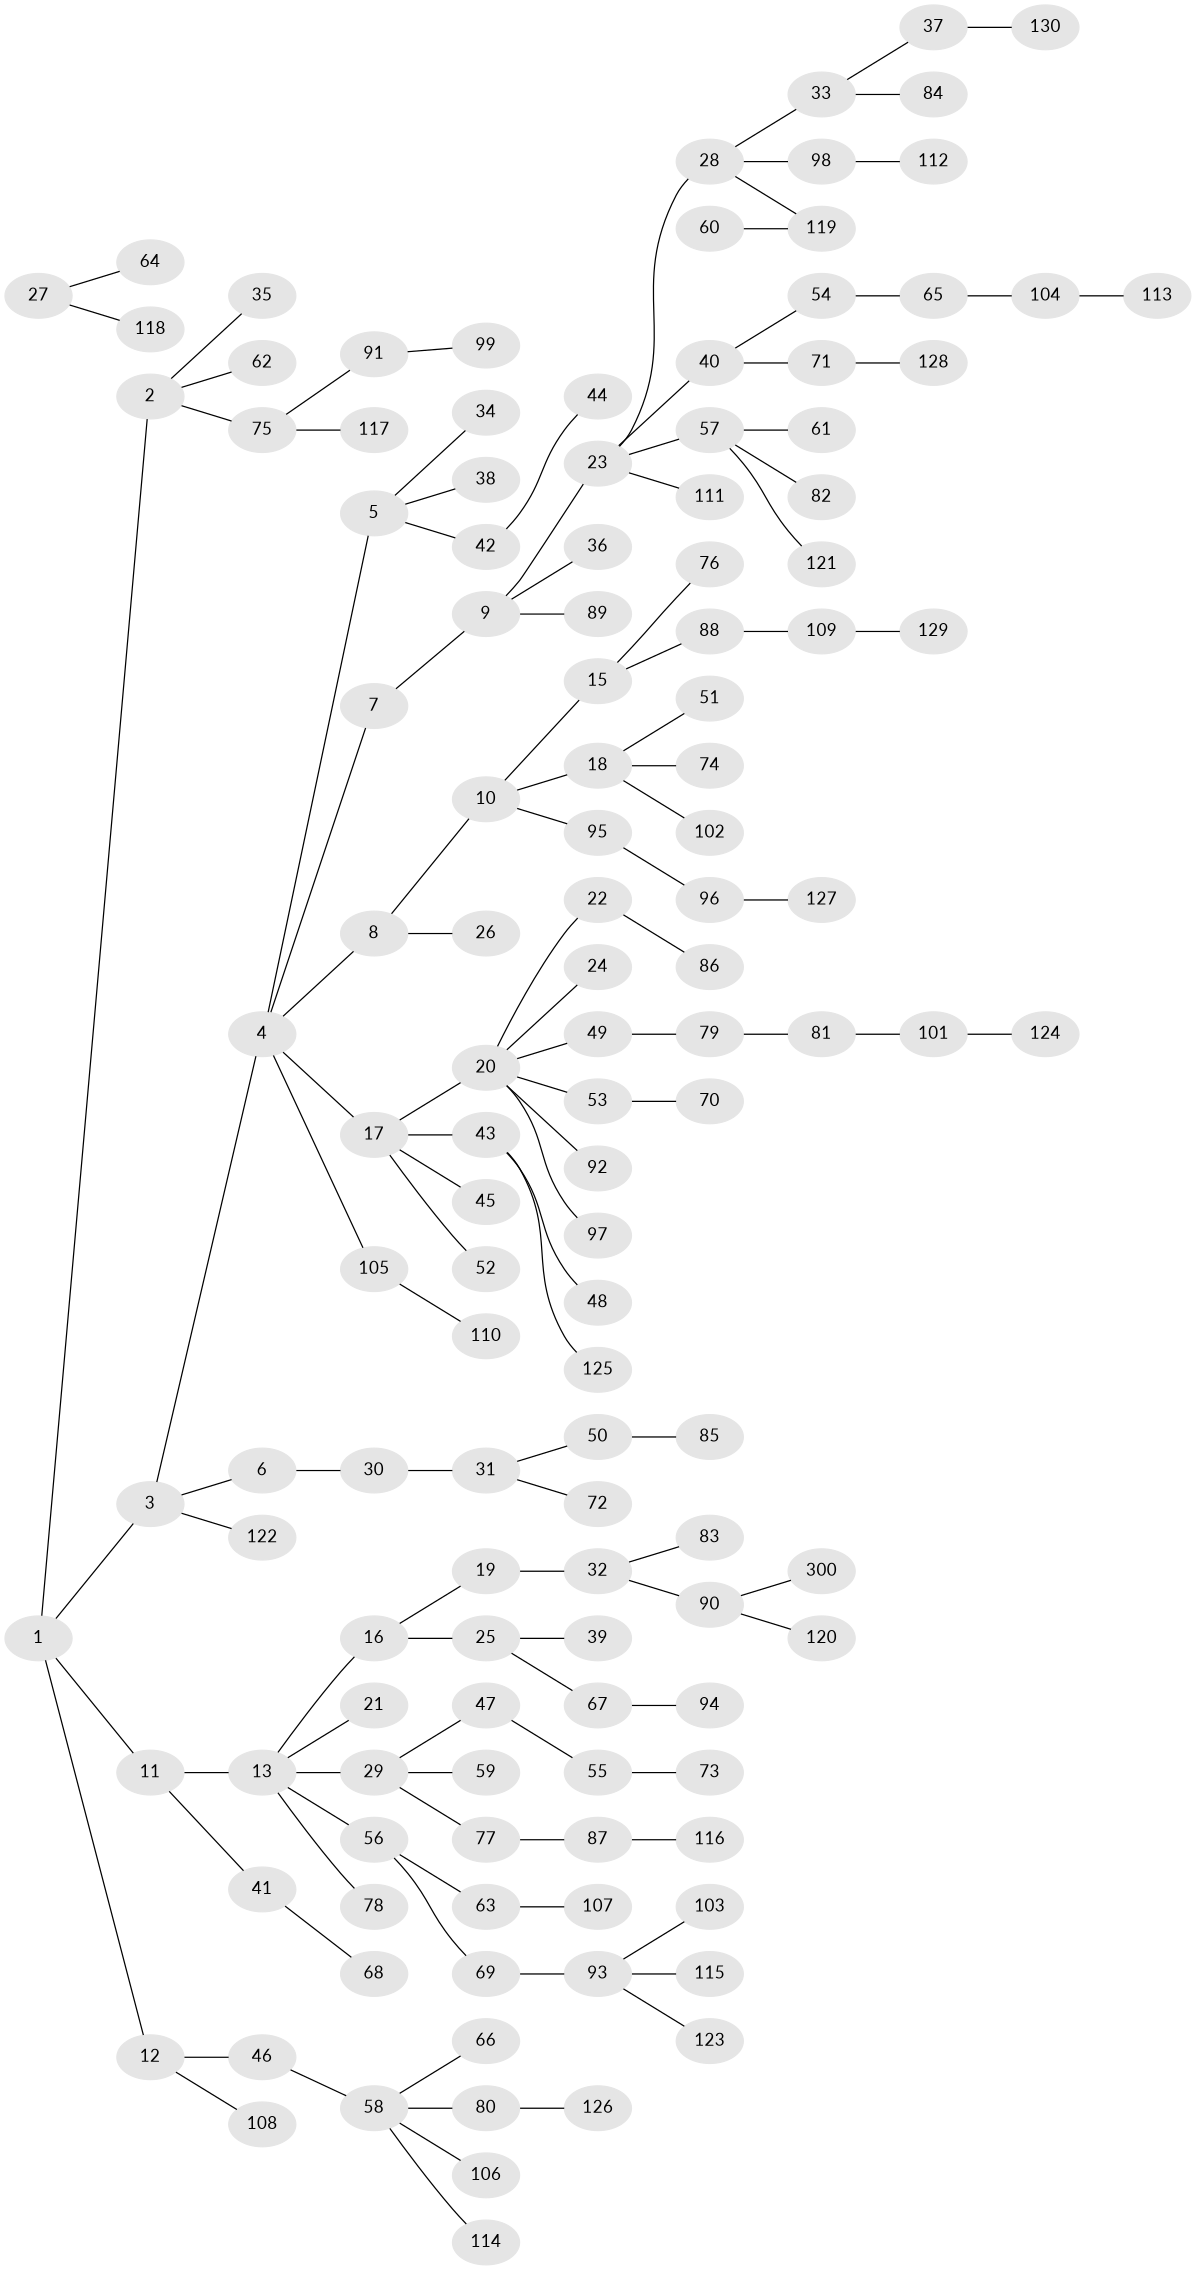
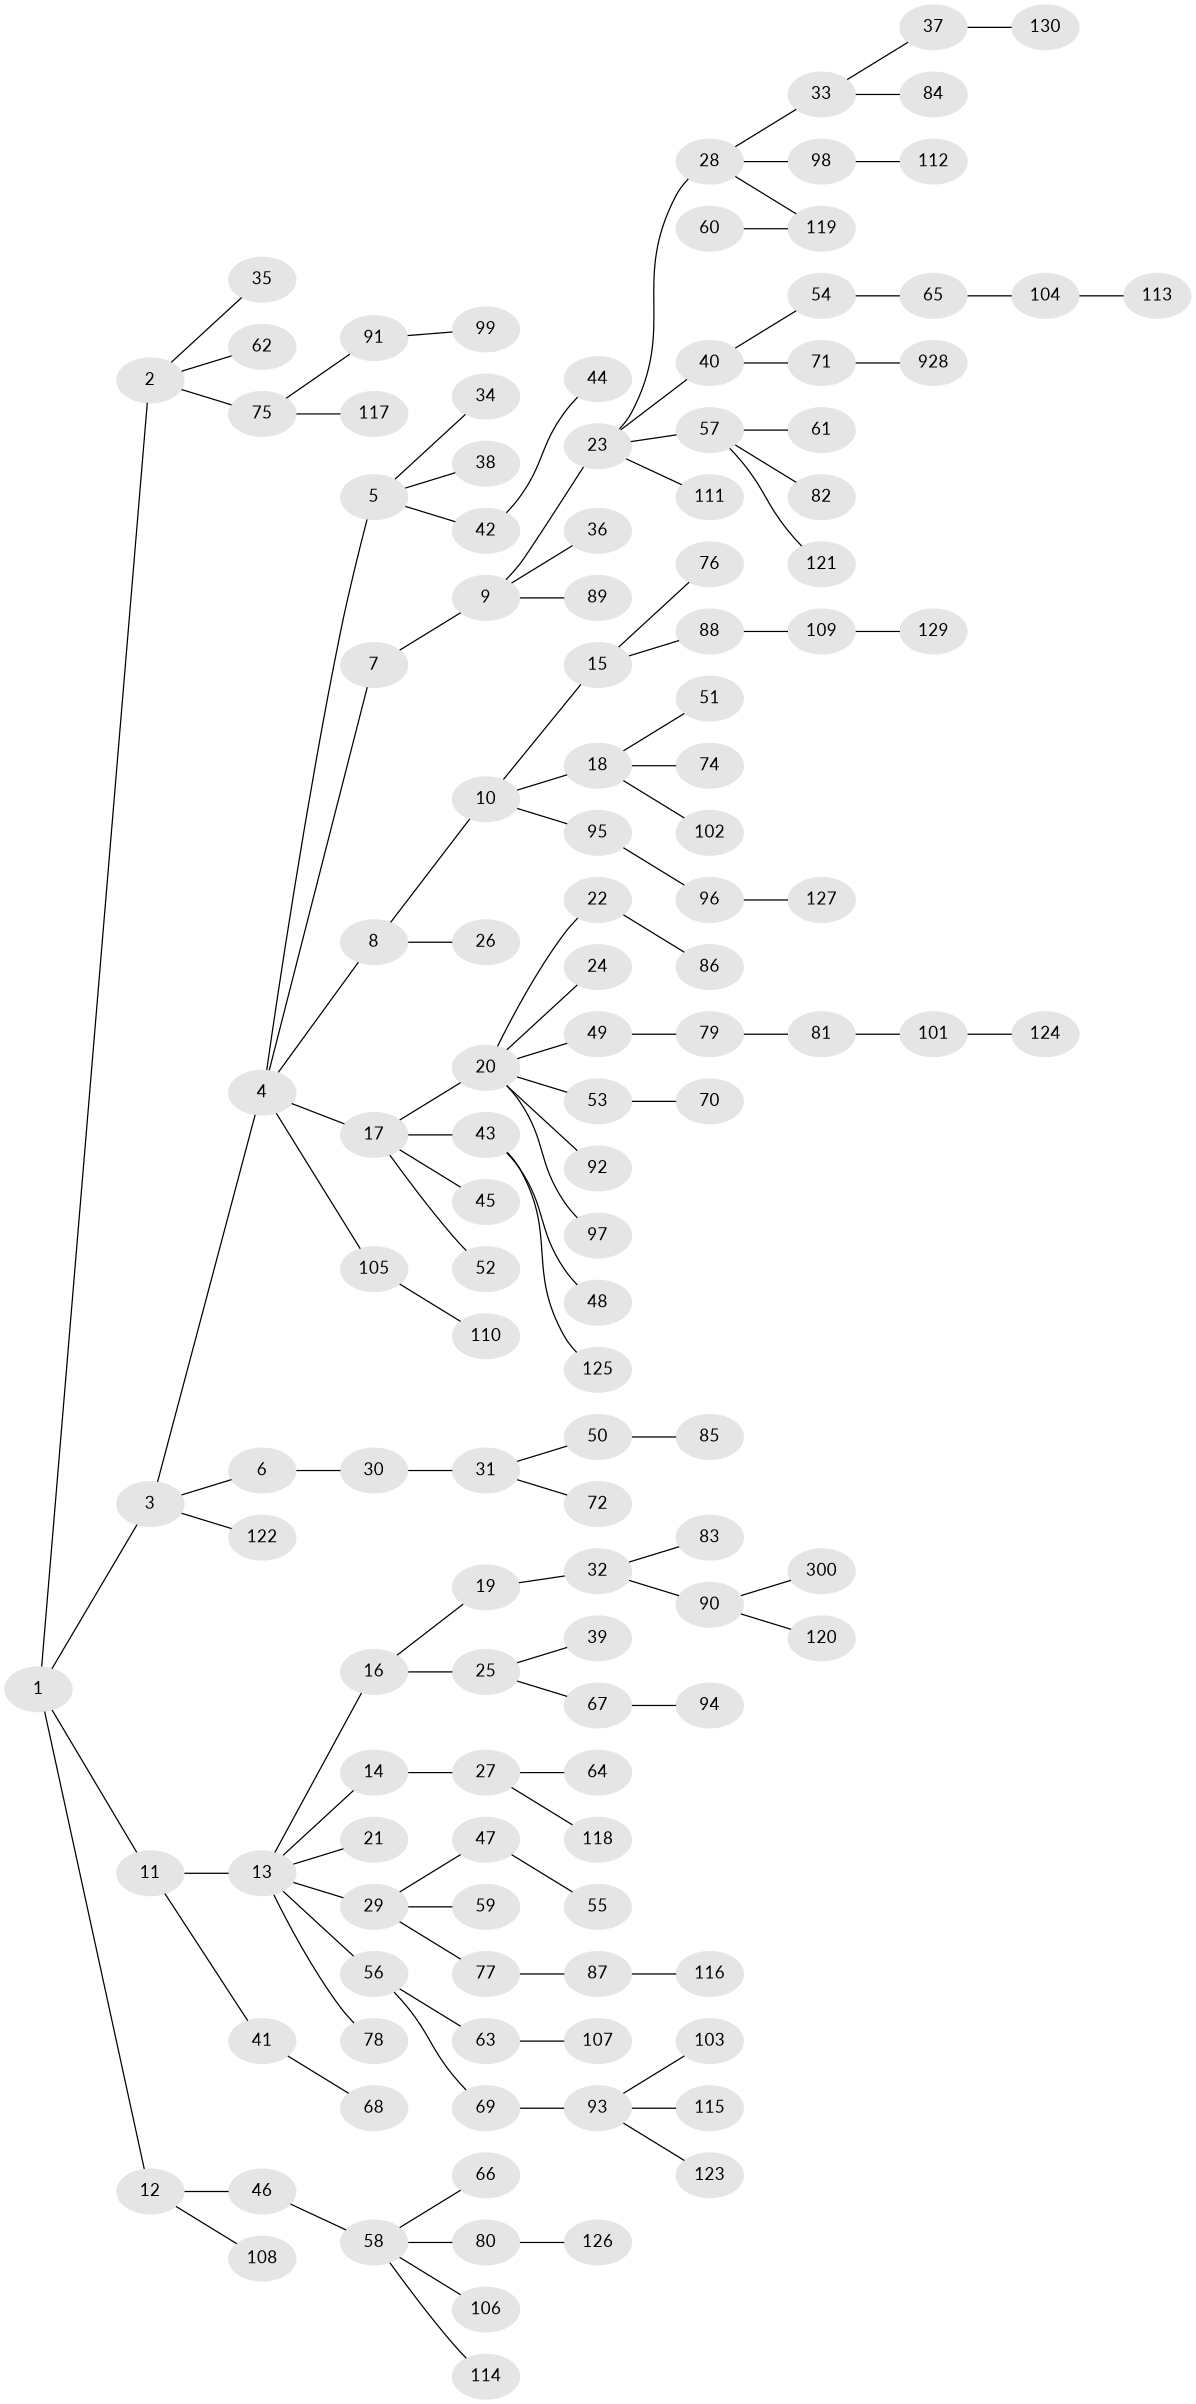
node "128": label "128" -> "928"
node "14": added
node "73": removed
